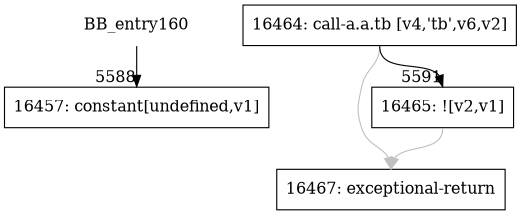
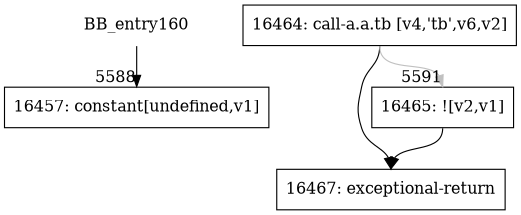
edge "16464: call-a.a.tb [v4,'tb',v6,v2]" -> "16465: ![v2,v1]": color black -> gray
edge "16464: call-a.a.tb [v4,'tb',v6,v2]" -> "16467: exceptional-return": color gray -> black
edge "16465: ![v2,v1]" -> "16467: exceptional-return": color gray -> black
